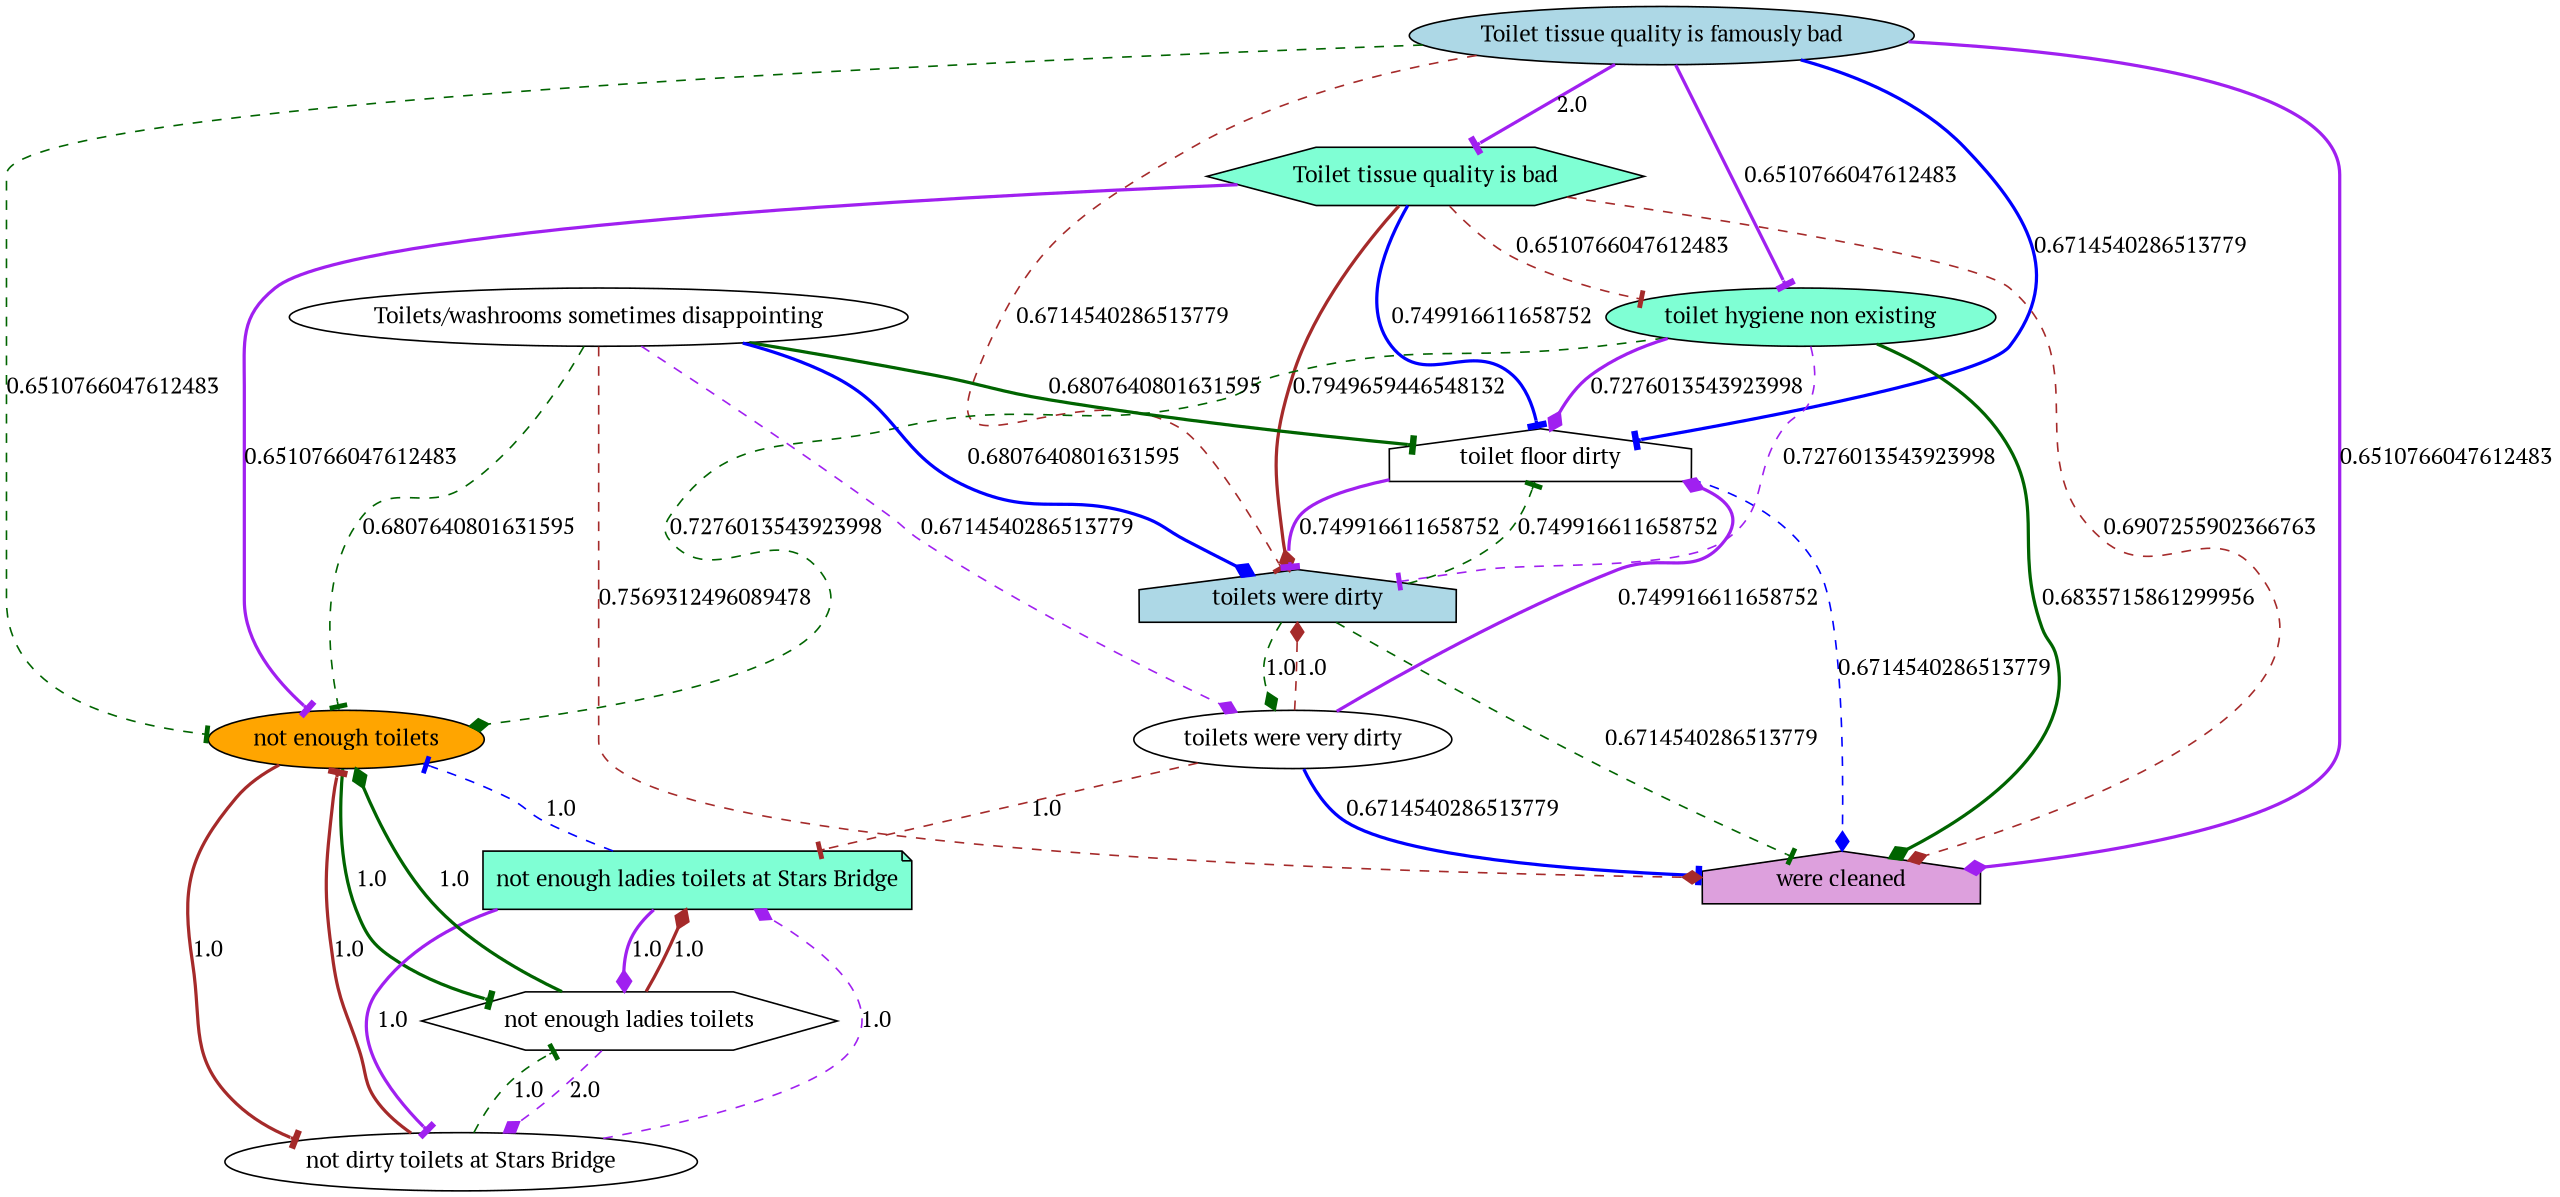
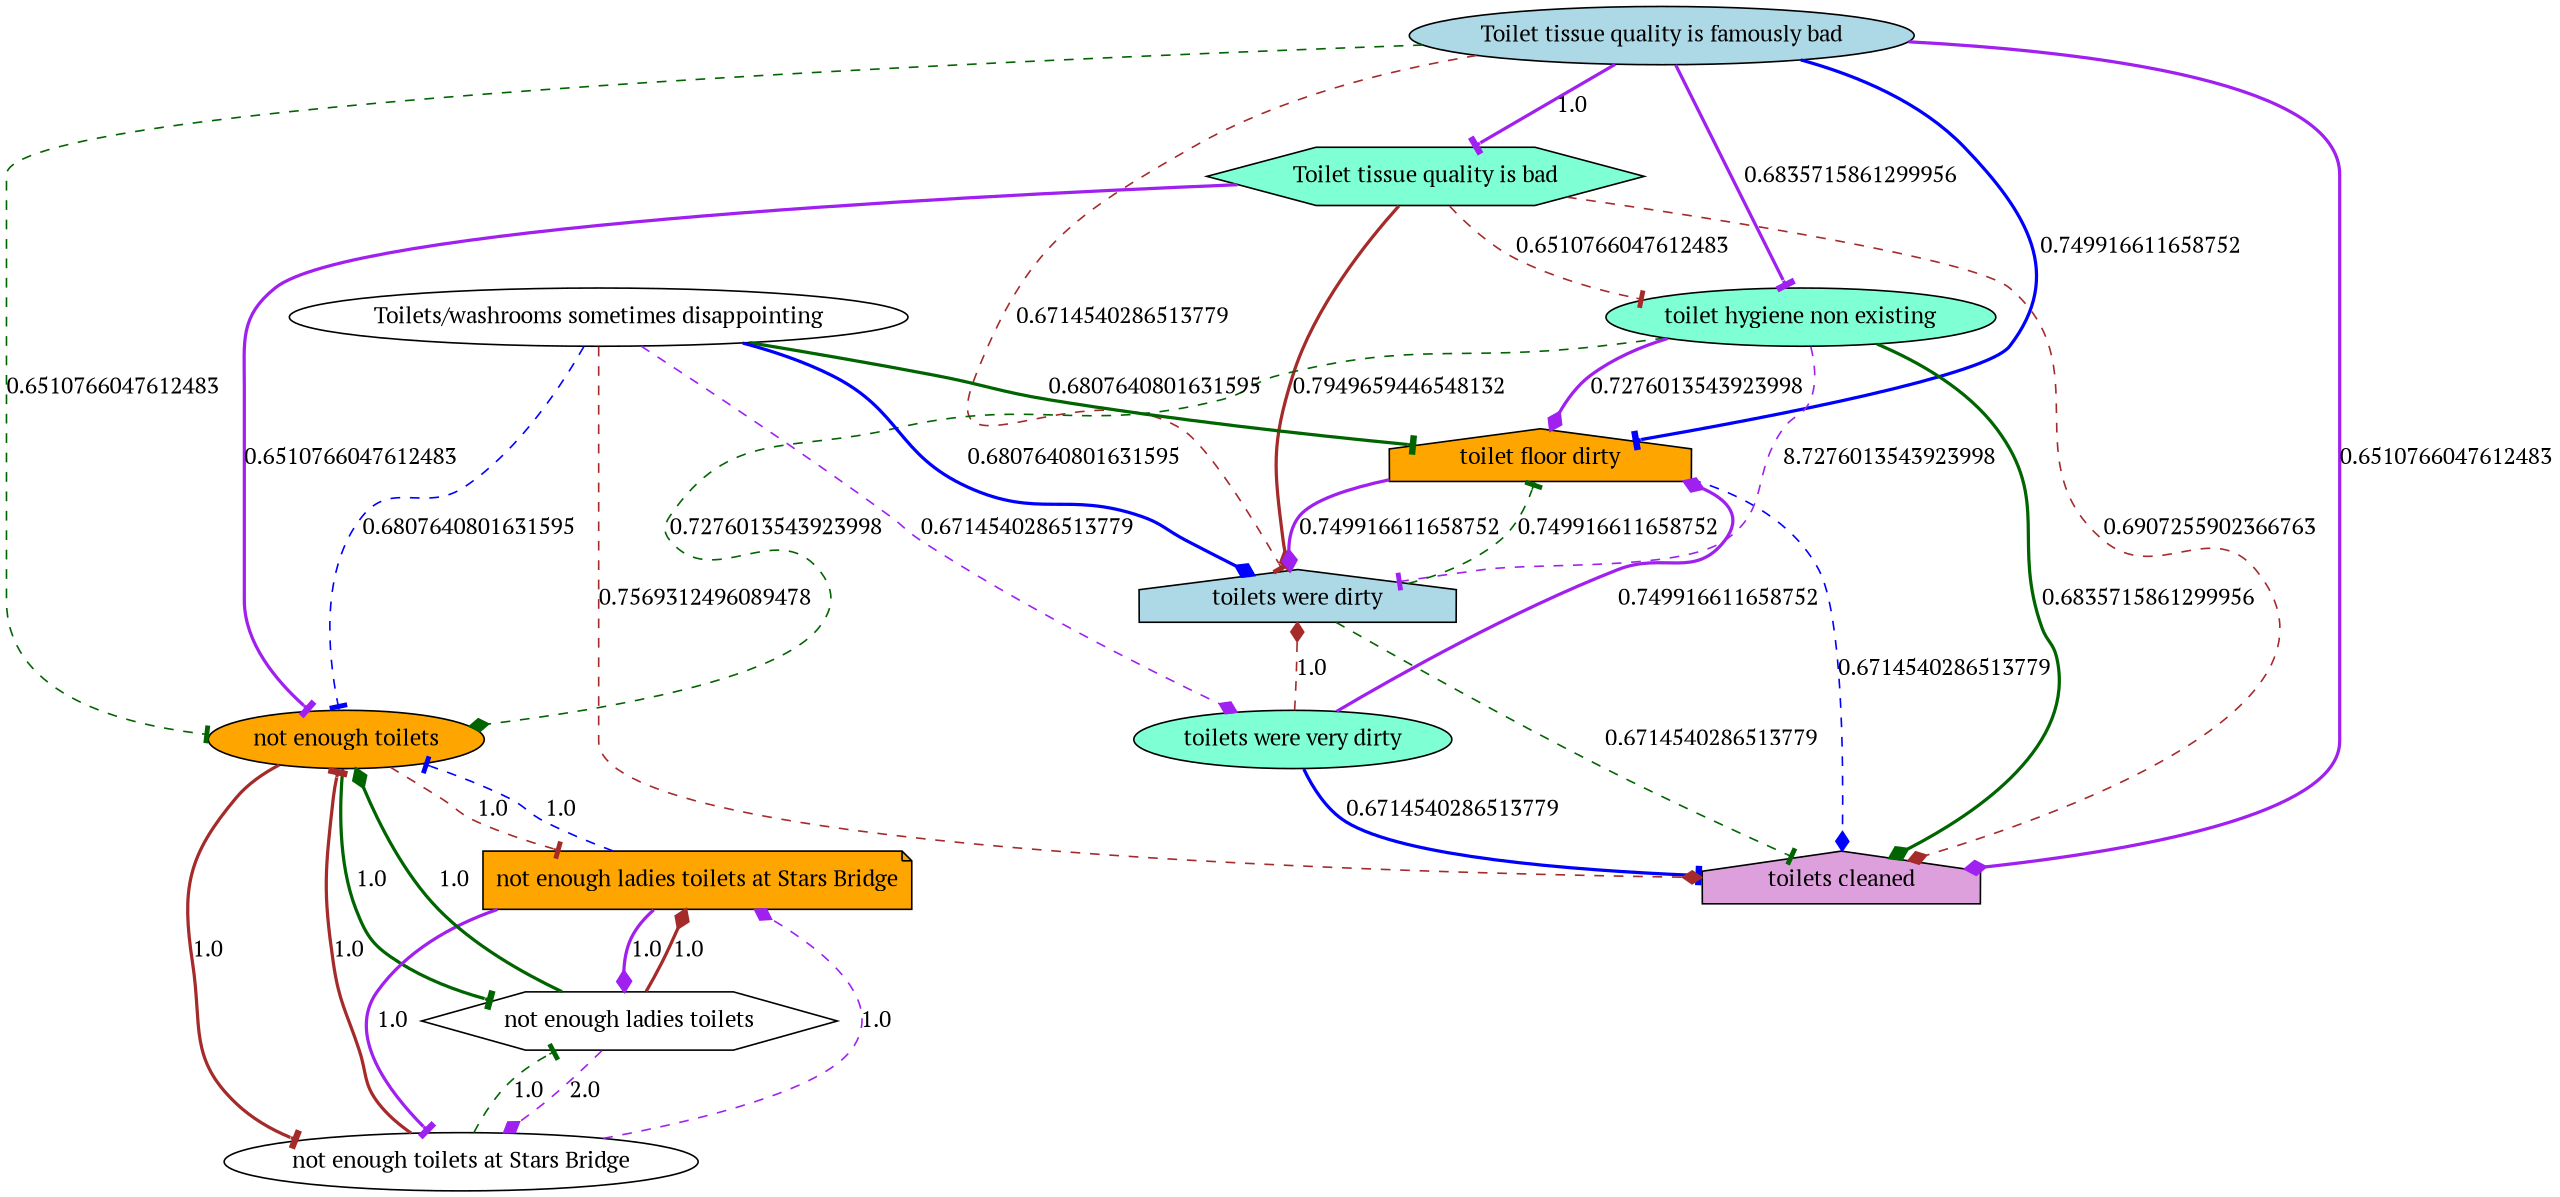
edge "Toilet tissue quality is famously bad" -> "Toilet tissue quality is bad": label "2.0" -> "1.0"
edge "Toilet tissue quality is famously bad" -> "toilet hygiene non existing": label "0.6510766047612483" -> "0.6835715861299956"
edge "Toilet tissue quality is famously bad" -> "toilet floor dirty": label "0.6714540286513779" -> "0.749916611658752"
edge "Toilet tissue quality is bad" -> "toilet floor dirty": removed, label "0.749916611658752"
node "toilet floor dirty": fillcolor white -> orange
edge "toilet hygiene non existing" -> "toilets were dirty": label "0.7276013543923998" -> "8.7276013543923998"
edge "Toilets/washrooms sometimes disappointing" -> "not enough toilets": color darkgreen -> blue
edge "toilet floor dirty" -> "toilets were dirty": arrowhead tee -> diamond
edge "toilets were dirty" -> "toilets were very dirty": removed, label "1.0"
node "toilets were very dirty": fillcolor white -> aquamarine
edge "toilets were very dirty" -> "not enough ladies toilets at Stars Bridge": now "not enough toilets" -> "not enough ladies toilets at Stars Bridge"
node "not enough ladies toilets at Stars Bridge": fillcolor aquamarine -> orange
node "were cleaned": label "were cleaned" -> "toilets cleaned"
node "not dirty toilets at Stars Bridge": label "not dirty toilets at Stars Bridge" -> "not enough toilets at Stars Bridge"
